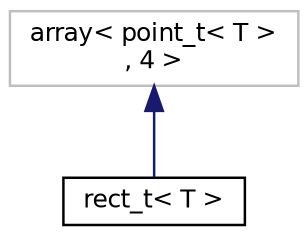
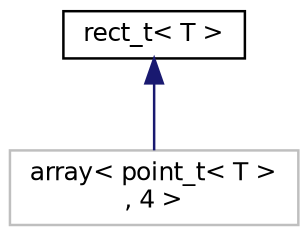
edge "rect_t< T >" -> "array< point_t< T > , 4 >": reversed
